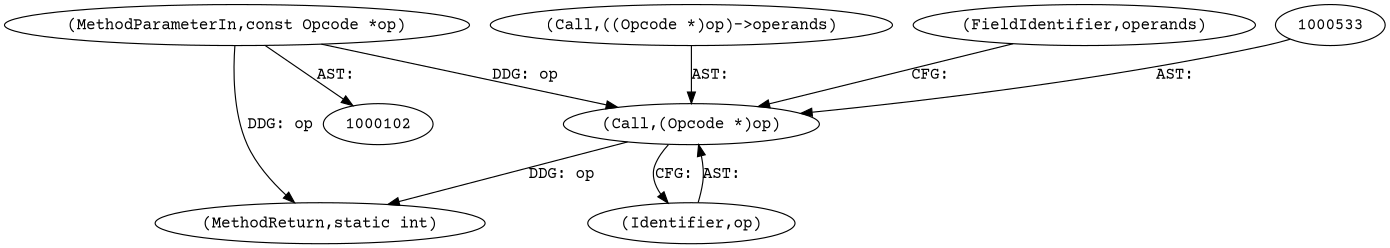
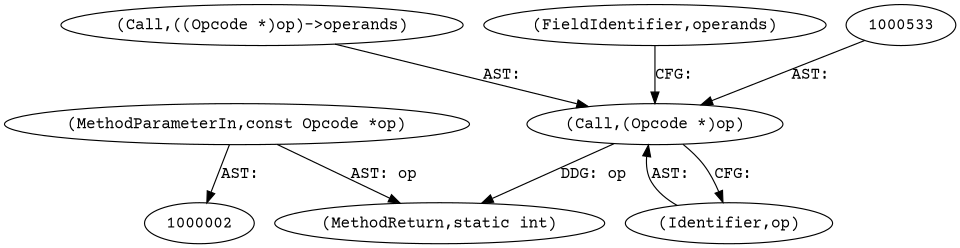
edge "(MethodParameterIn,const Opcode *op)" -> "(Call,(Opcode *)op)": removed, label "DDG: op"
edge "(MethodParameterIn,const Opcode *op)" -> "(MethodReturn,static int)": label "DDG: op" -> "AST: op"
node "1000102": label "1000102" -> "1000002"
